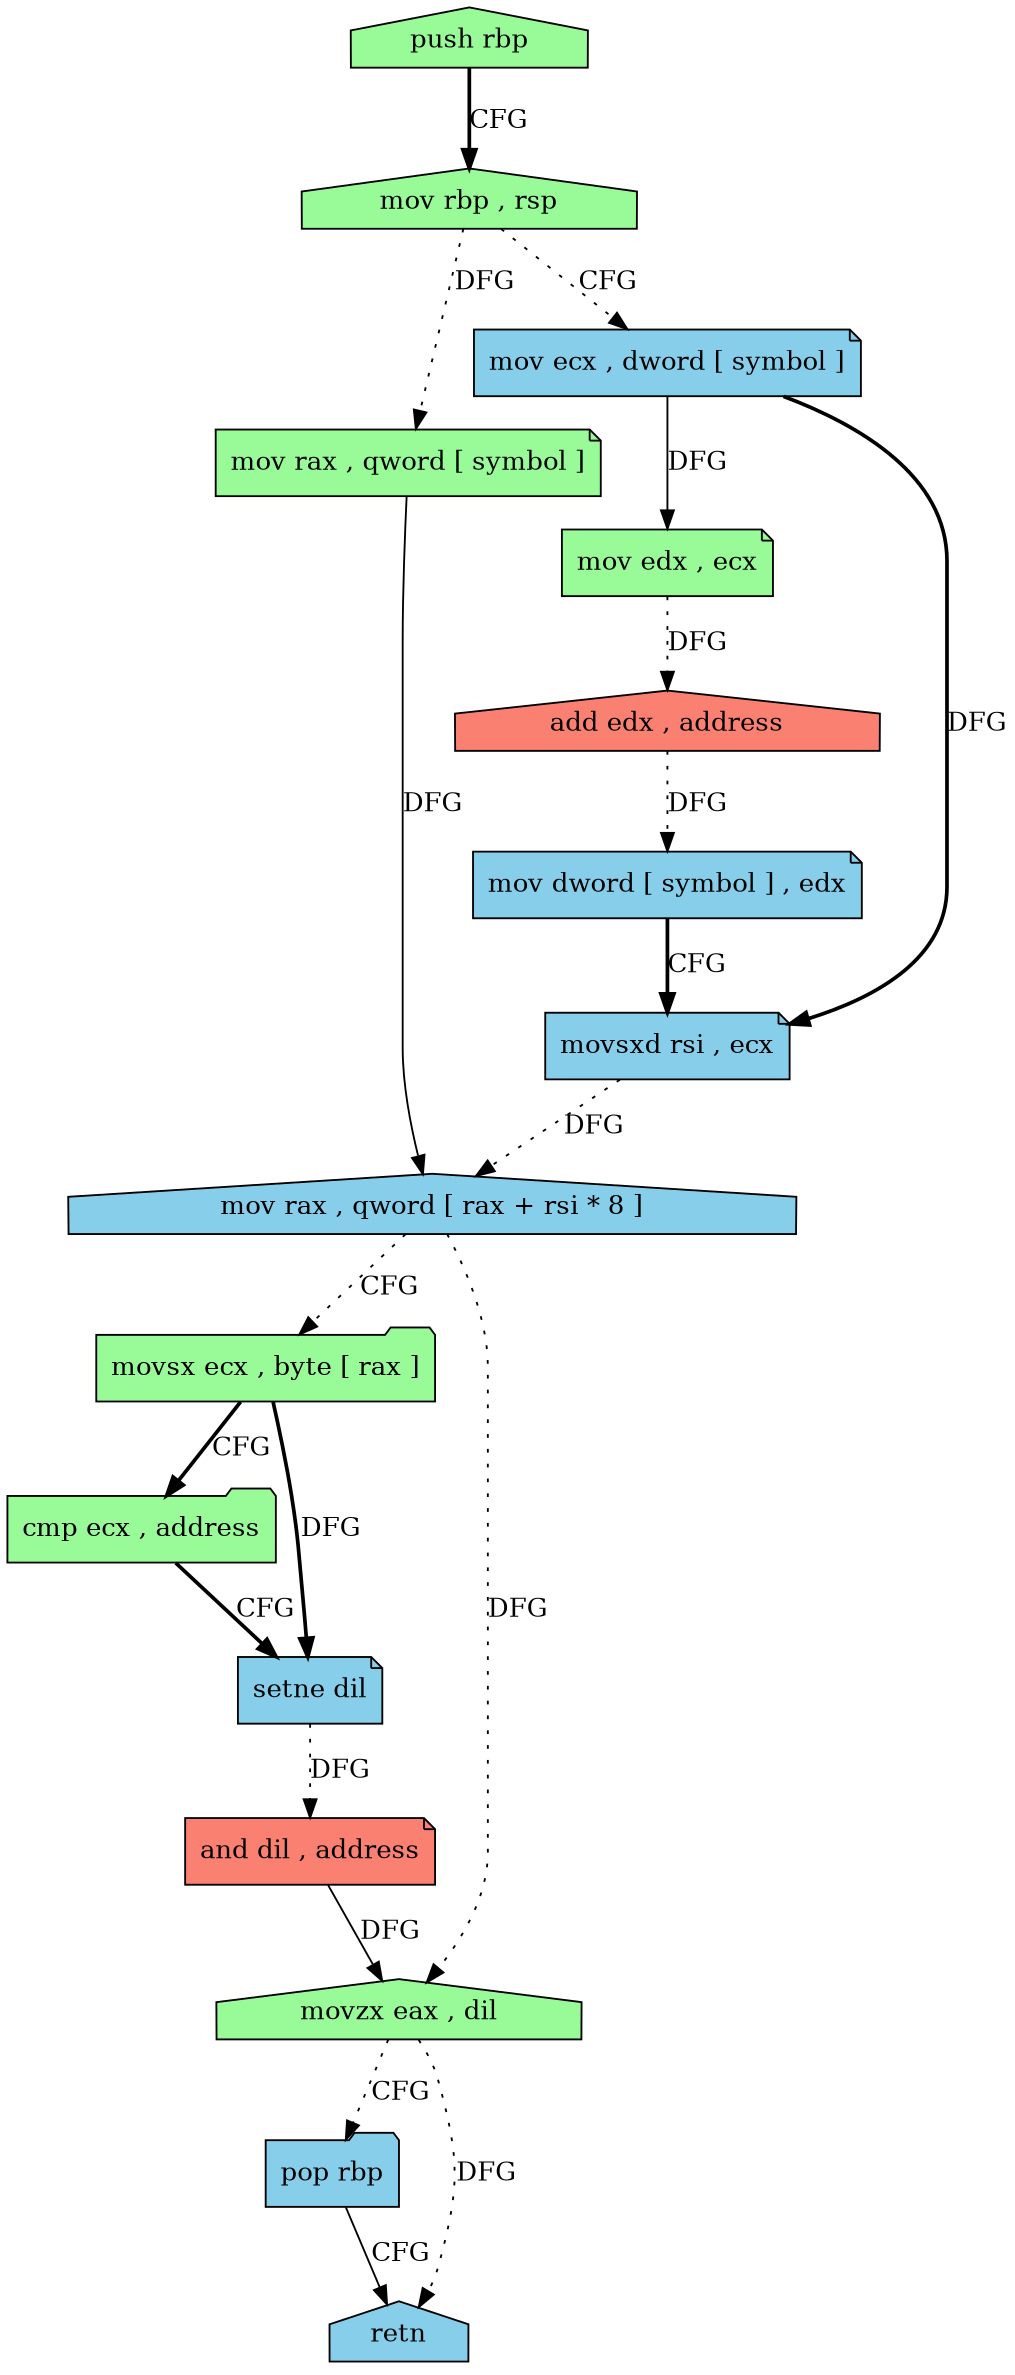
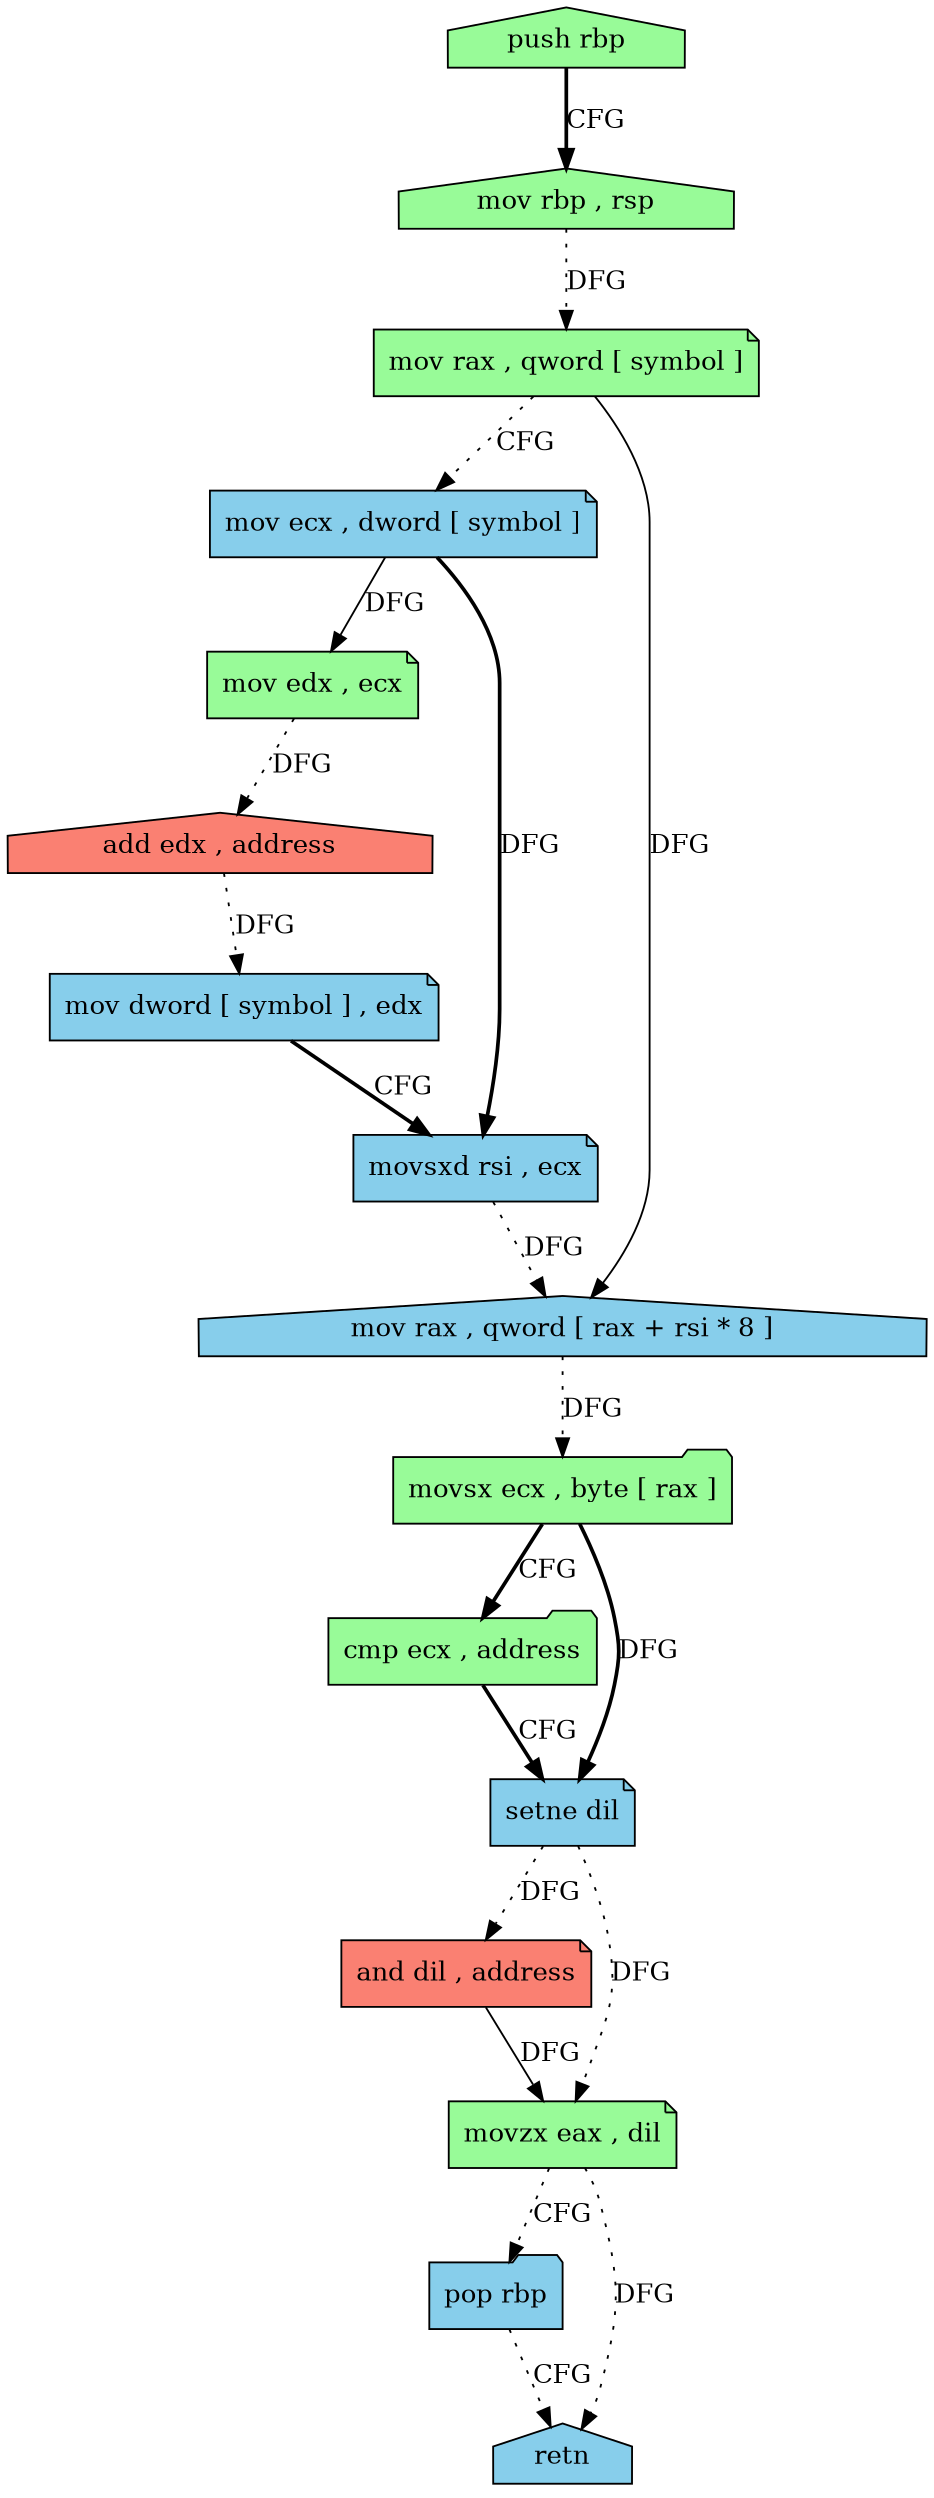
edge "mov rbp , rsp" -> "mov ecx , dword [ symbol ]": now "mov rax , qword [ symbol ]" -> "mov ecx , dword [ symbol ]"
edge "mov rax , qword [ rax + rsi * 8 ]" -> "movsx ecx , byte [ rax ]": label "CFG" -> "DFG"
edge "mov rax , qword [ rax + rsi * 8 ]" -> "movzx eax , dil": now "setne dil" -> "movzx eax , dil"
node "movzx eax , dil": shape house -> note
edge "pop rbp" -> "retn": style solid -> dotted
